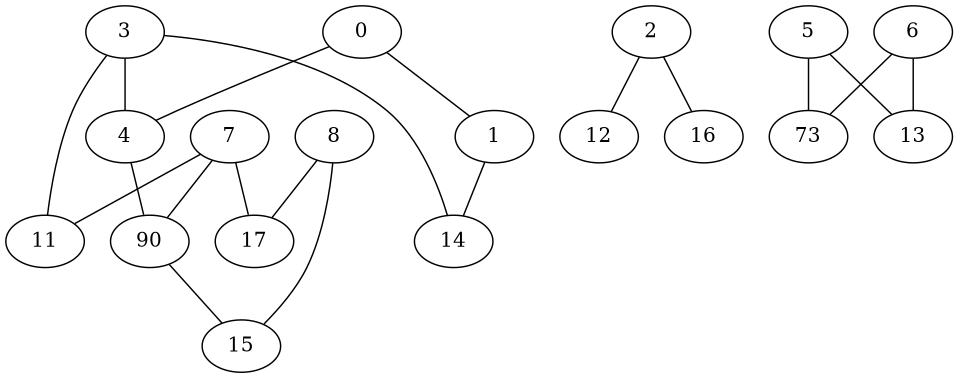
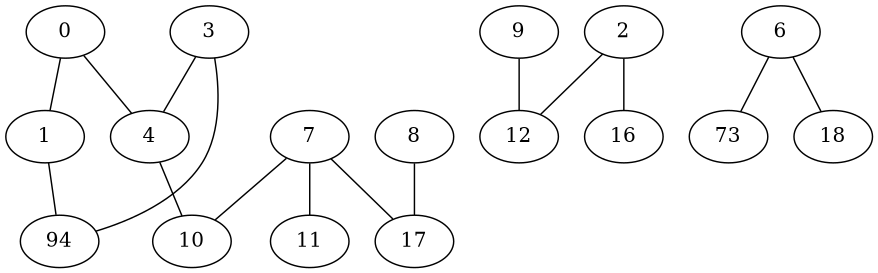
node "9": added
node "5": removed
edge "3" -- "11": removed
node "13": label "13" -> "18"
node "90": label "90" -> "10"
node "14": label "14" -> "94"
node "15": removed
